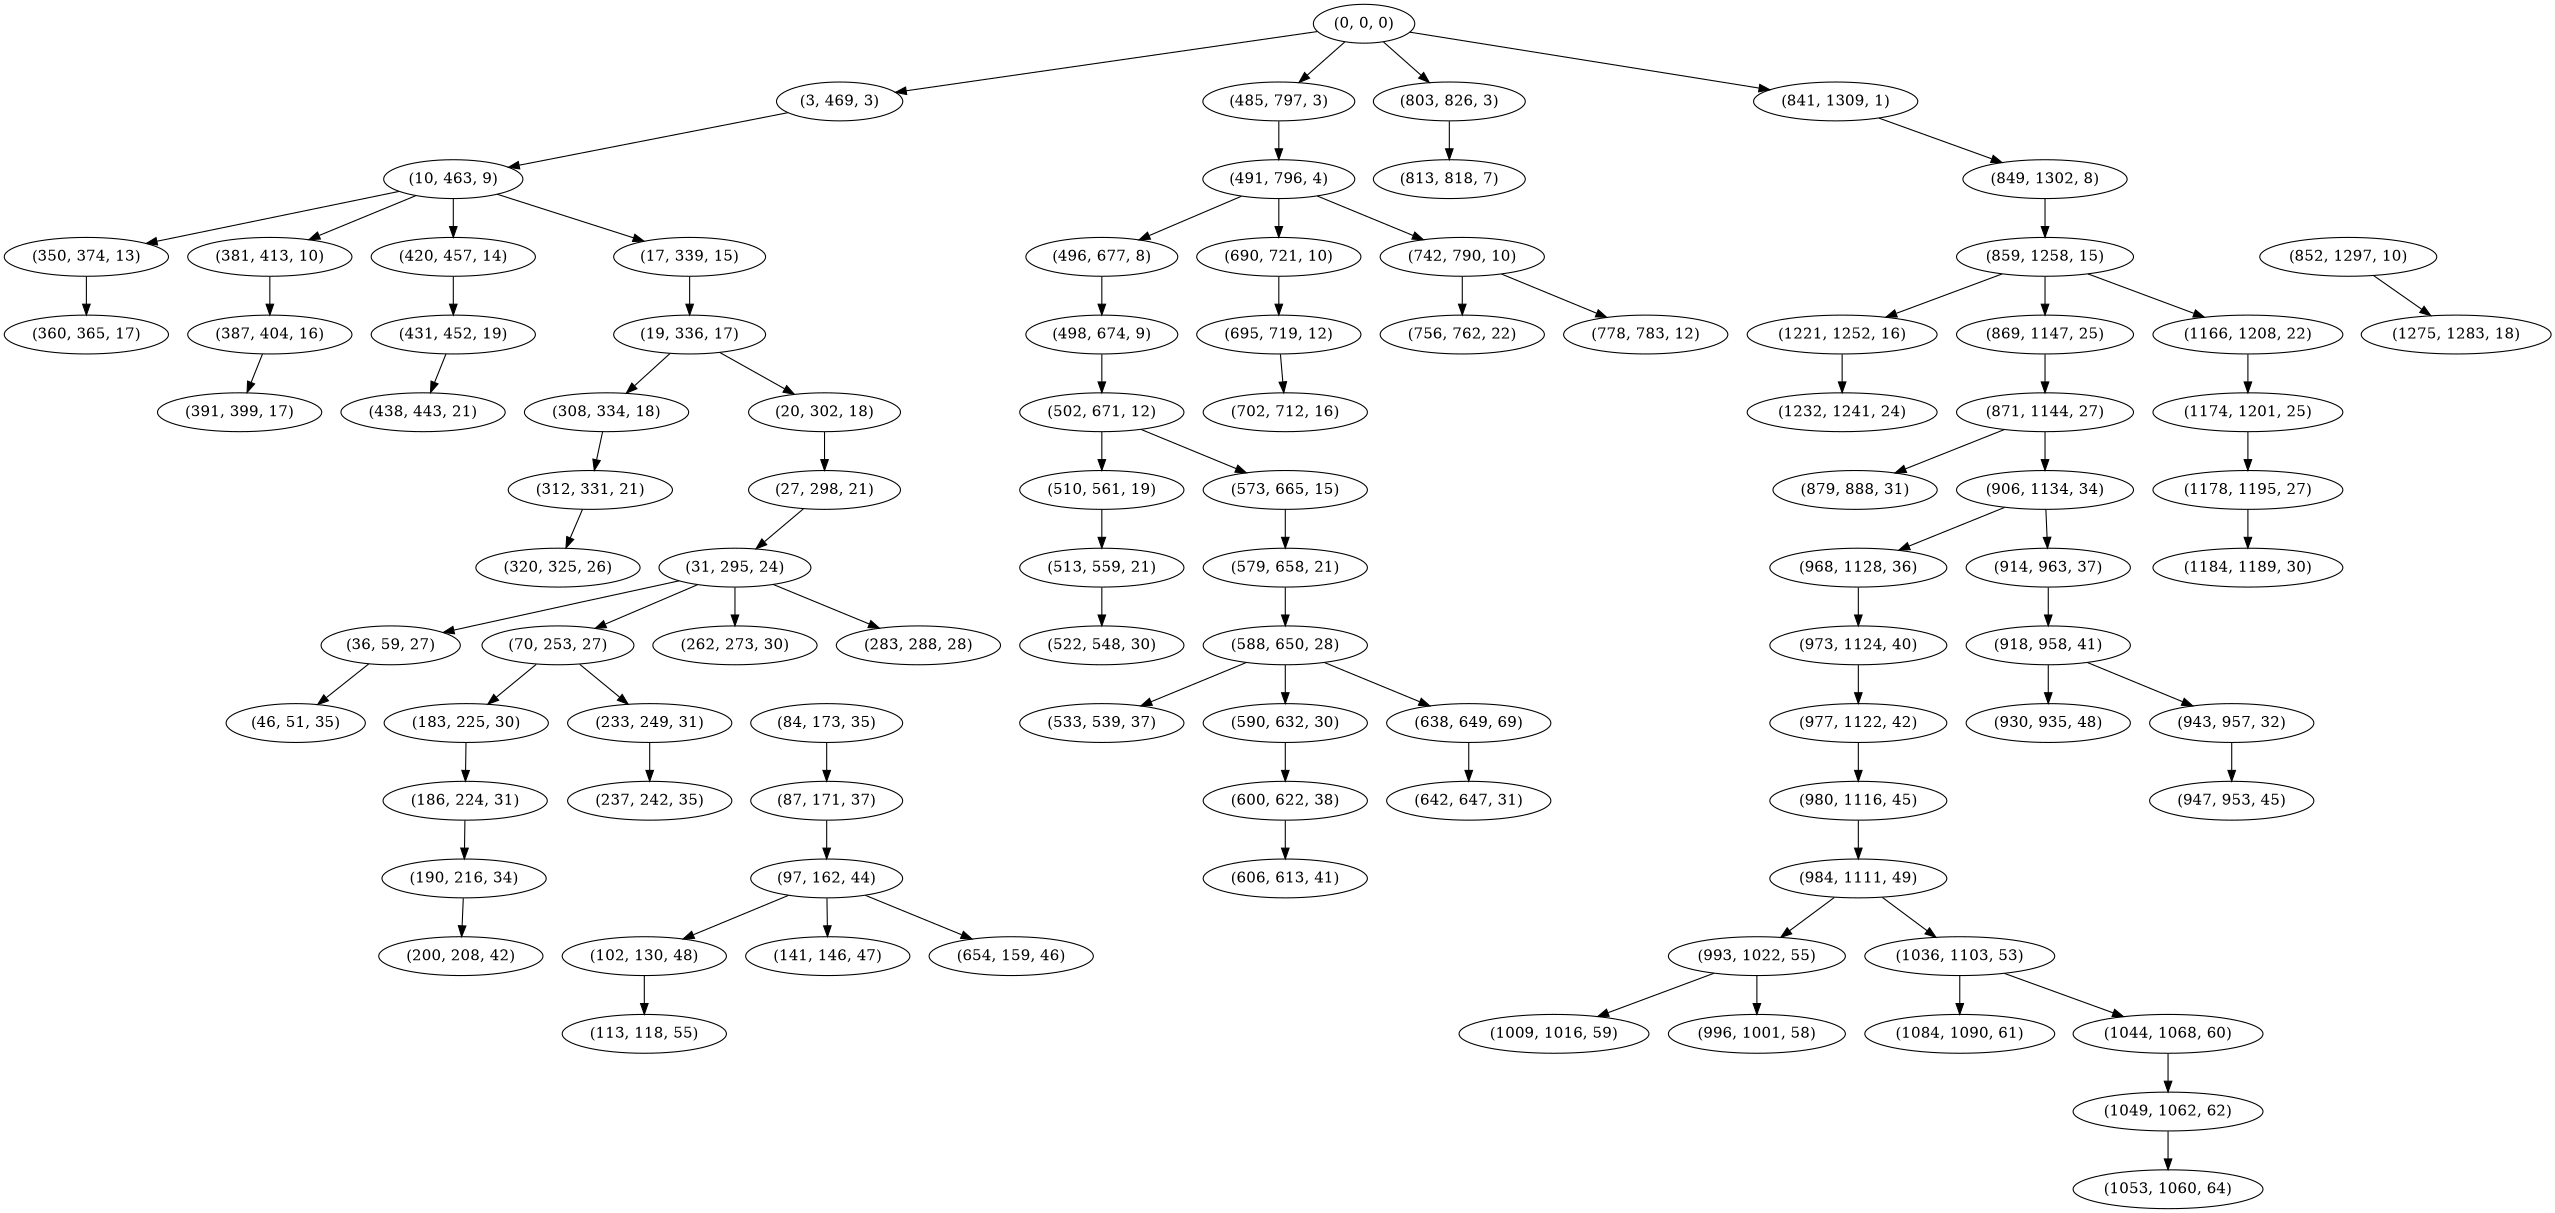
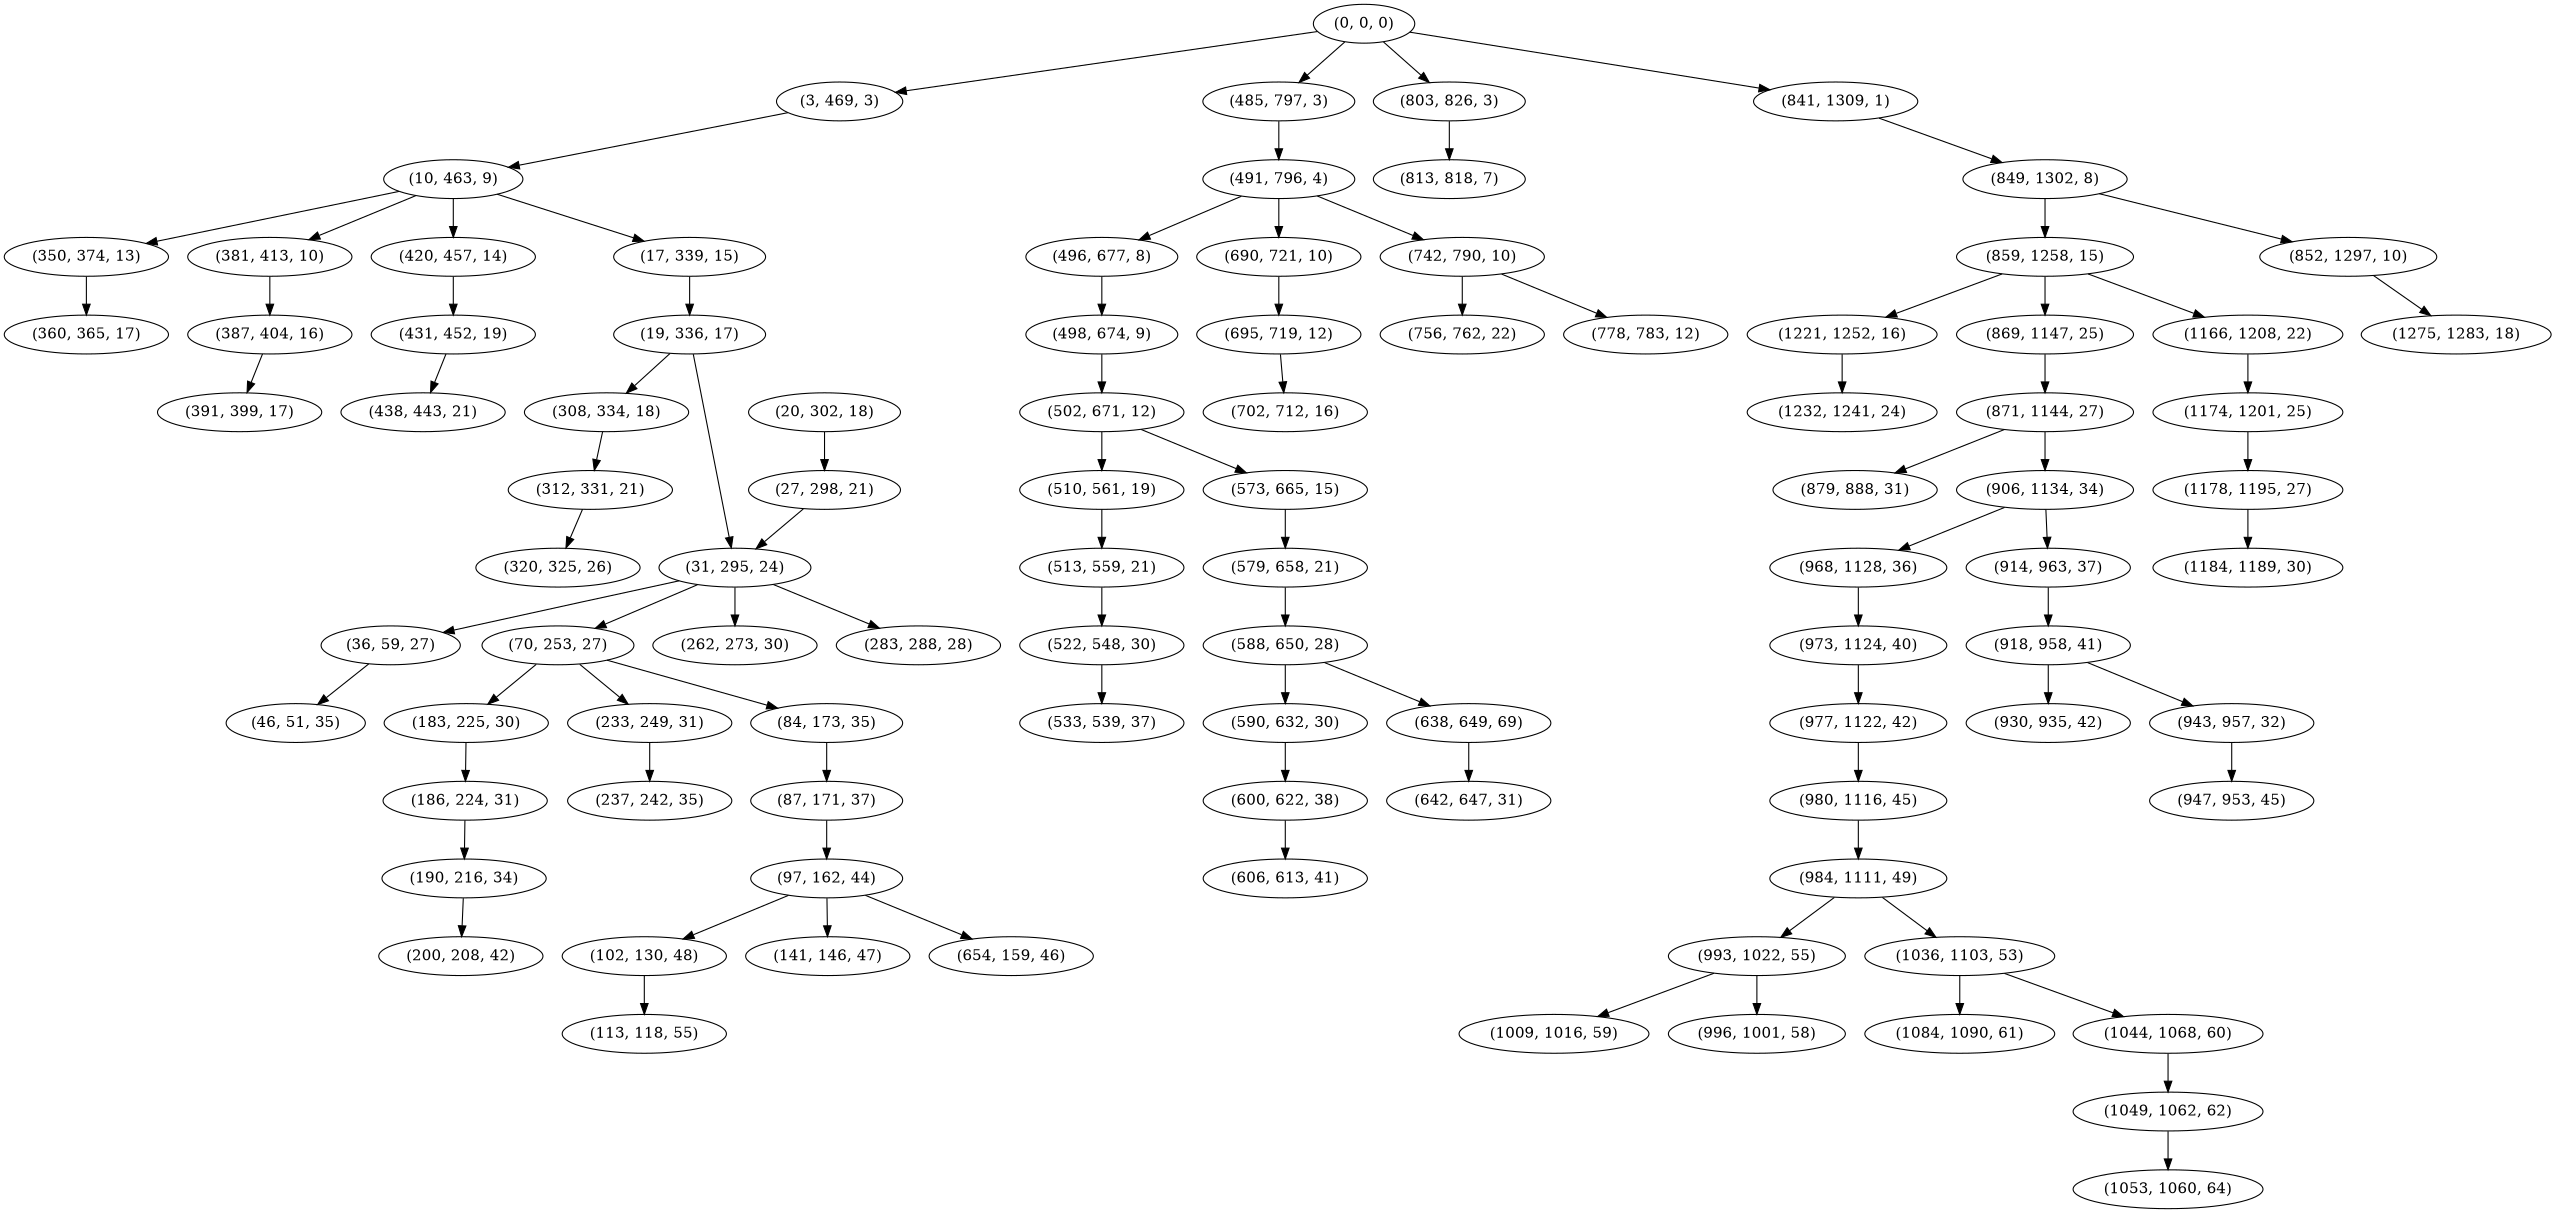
edge "(849, 1302, 8)" -> "(852, 1297, 10)": added
edge "(19, 336, 17)" -> "(20, 302, 18)": now "(19, 336, 17)" -> "(31, 295, 24)"
edge "(588, 650, 28)" -> "(533, 539, 37)": now "(522, 548, 30)" -> "(533, 539, 37)"
edge "(70, 253, 27)" -> "(84, 173, 35)": added
node "(930, 935, 48)": label "(930, 935, 48)" -> "(930, 935, 42)"
